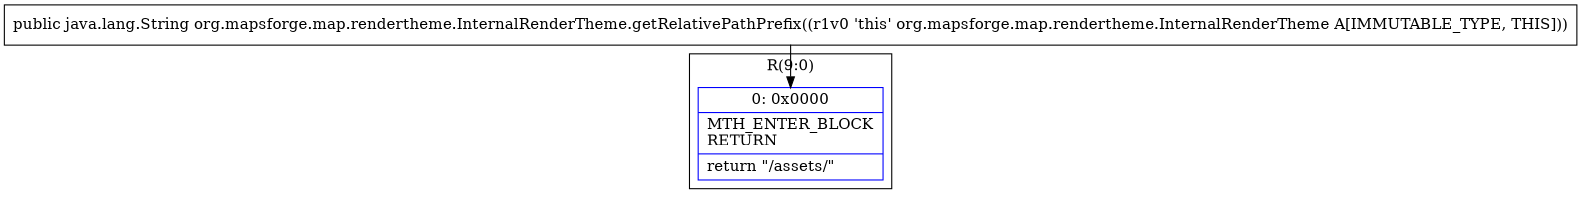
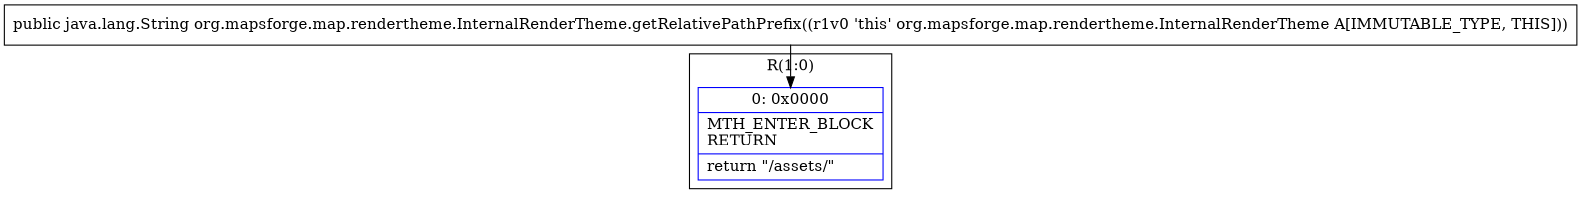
cluster "R(9:0)": label "R(9:0)" -> "R(1:0)"
